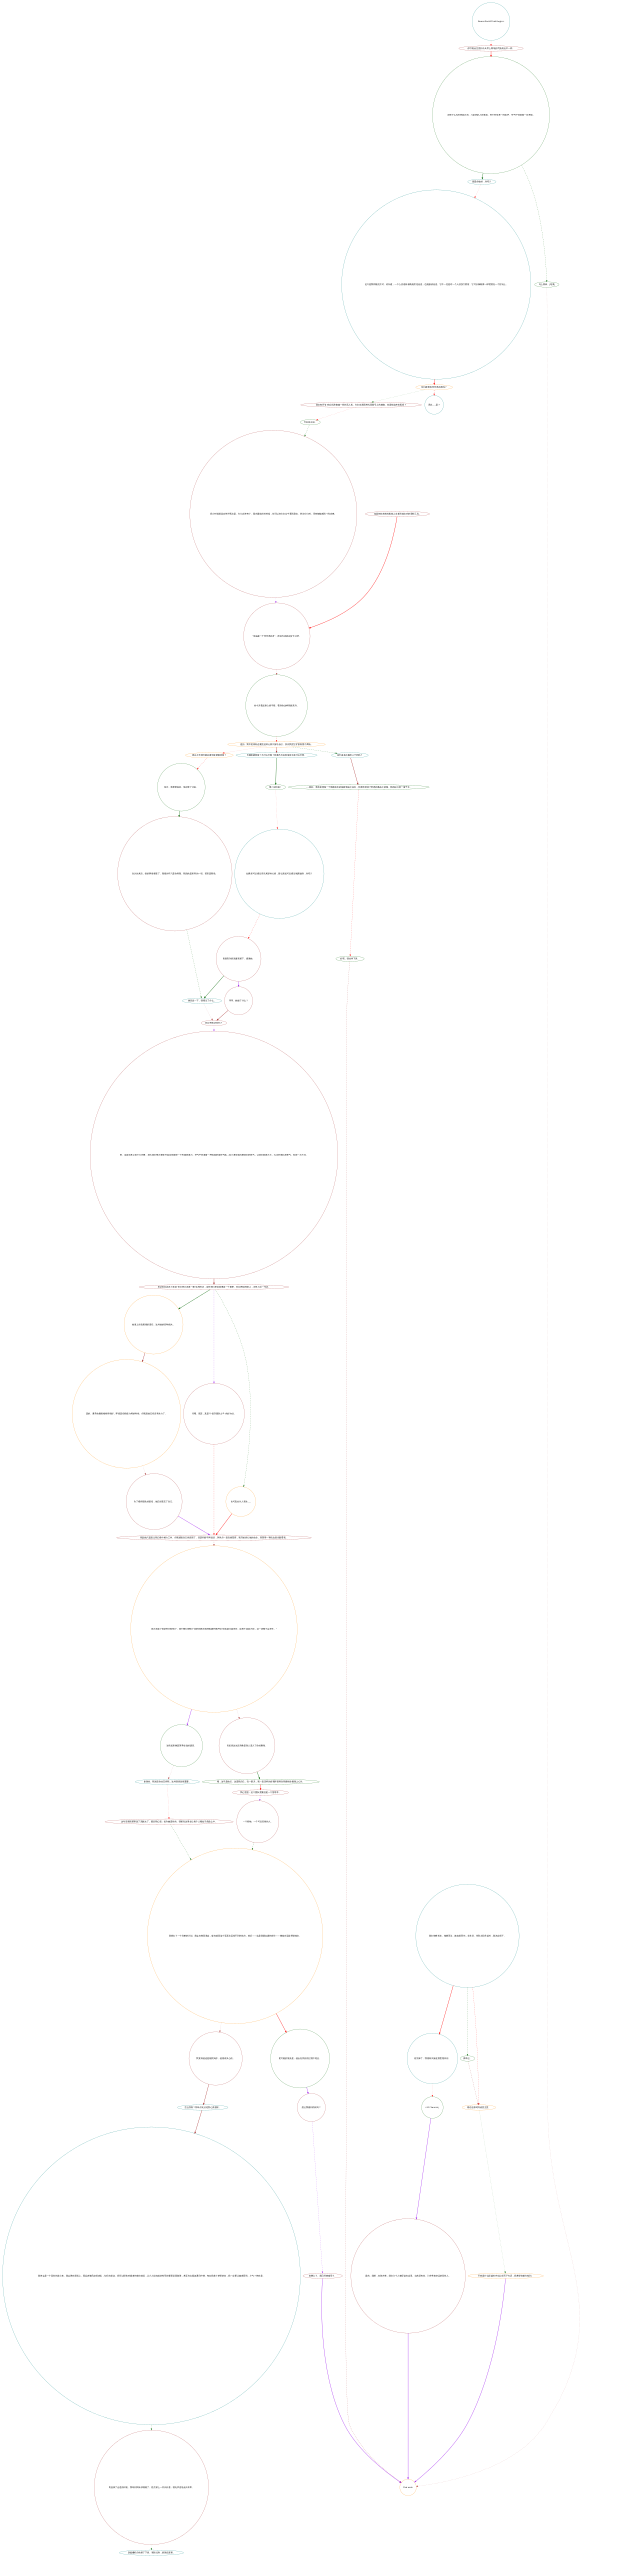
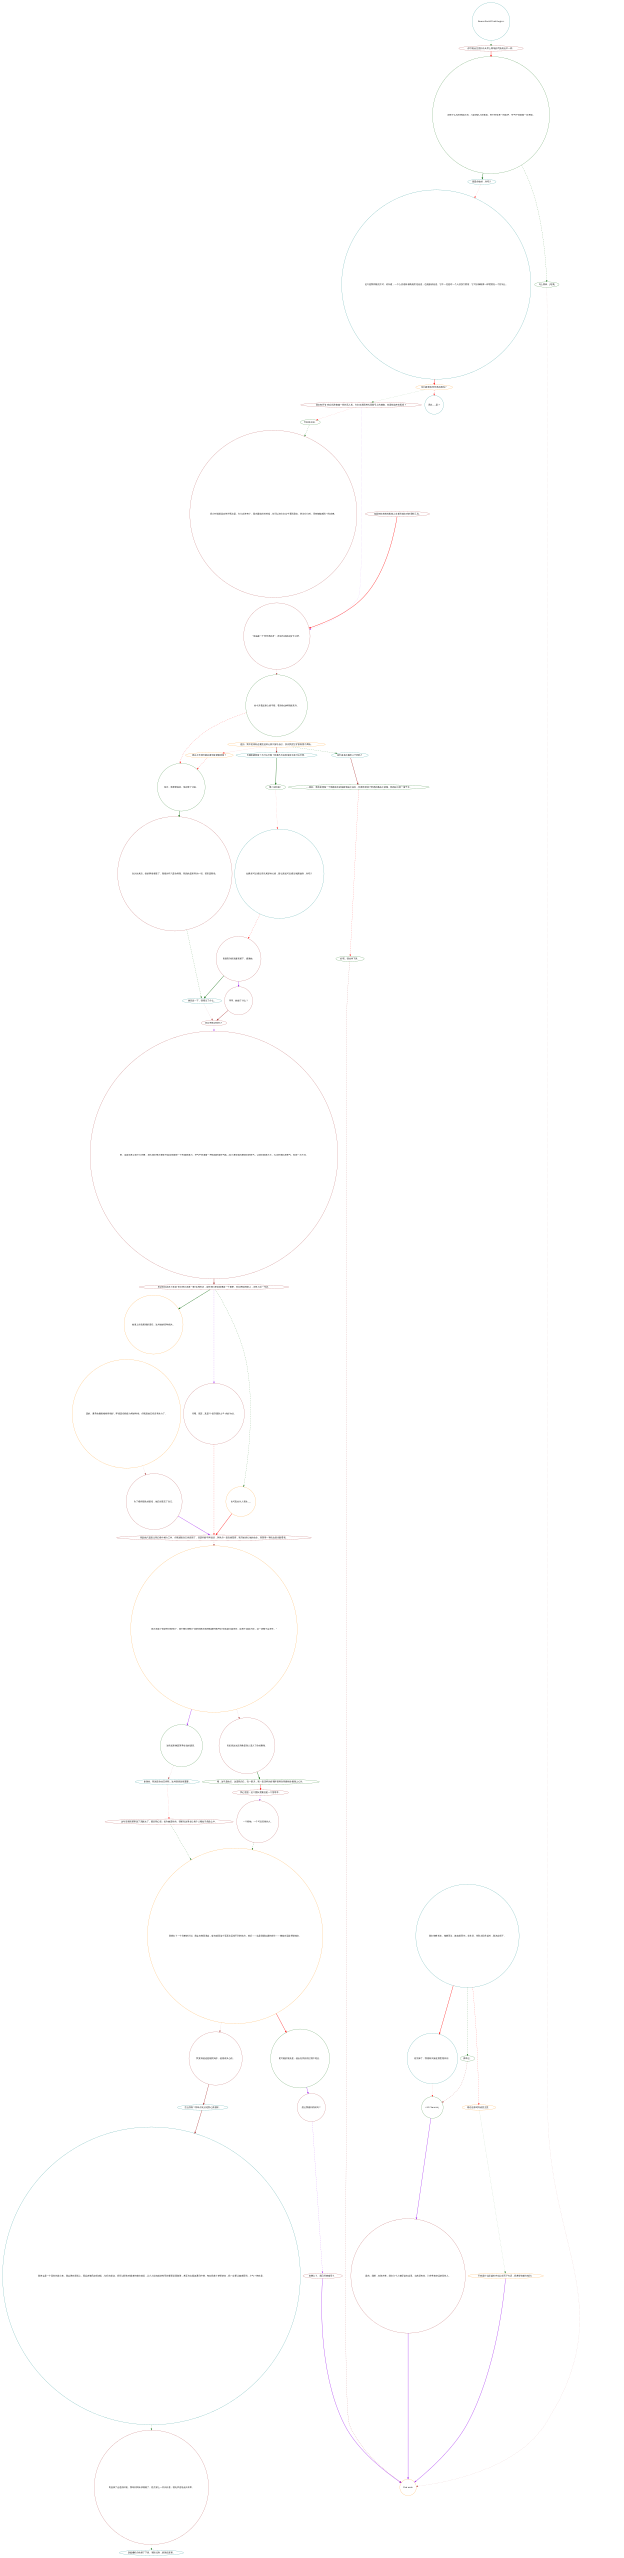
edge "EleanorRank5Chat6 begins." -> "你可能会注意到今天早上商场的气氛有点不一样。": color red -> darkgreen
edge "我小时候很喜欢草坪洒水器。它们太神奇了。阳光最灿烂的时候，你可以在它们当中看到彩虹。穿过它们时，浑身都能感到一阵凉爽。" -> "“幸福是一个草坪洒水器”。把这句话放在贺卡上吧。": now "我们有环管-独立机和像她一样的无人机。它们负责照料扎里曼号上的植物。你是指这种东西吗？" -> "“幸福是一个草坪洒水器”。把这句话放在贺卡上吧。"
edge "你今天看起来心情不错。看到你这样我很高兴。" -> "是的。我不觉得有必要把这种心情只留给自己。所以我把它扩散到整个商场。": now "你今天看起来心情不错。看到你这样我很高兴。" -> "也许。我希望如此。他忍受了太多。"
edge "他肩上担负着很多责任。这对他的影响很大。" -> "是的。通常他都能掩饰得很好，即使是在精疲力竭的时候。但我想他已经没有余力了。": removed
edge "真幸运。" -> "现在还有时间改变主意。": now "真幸运。" -> "+20 Chemistry"
